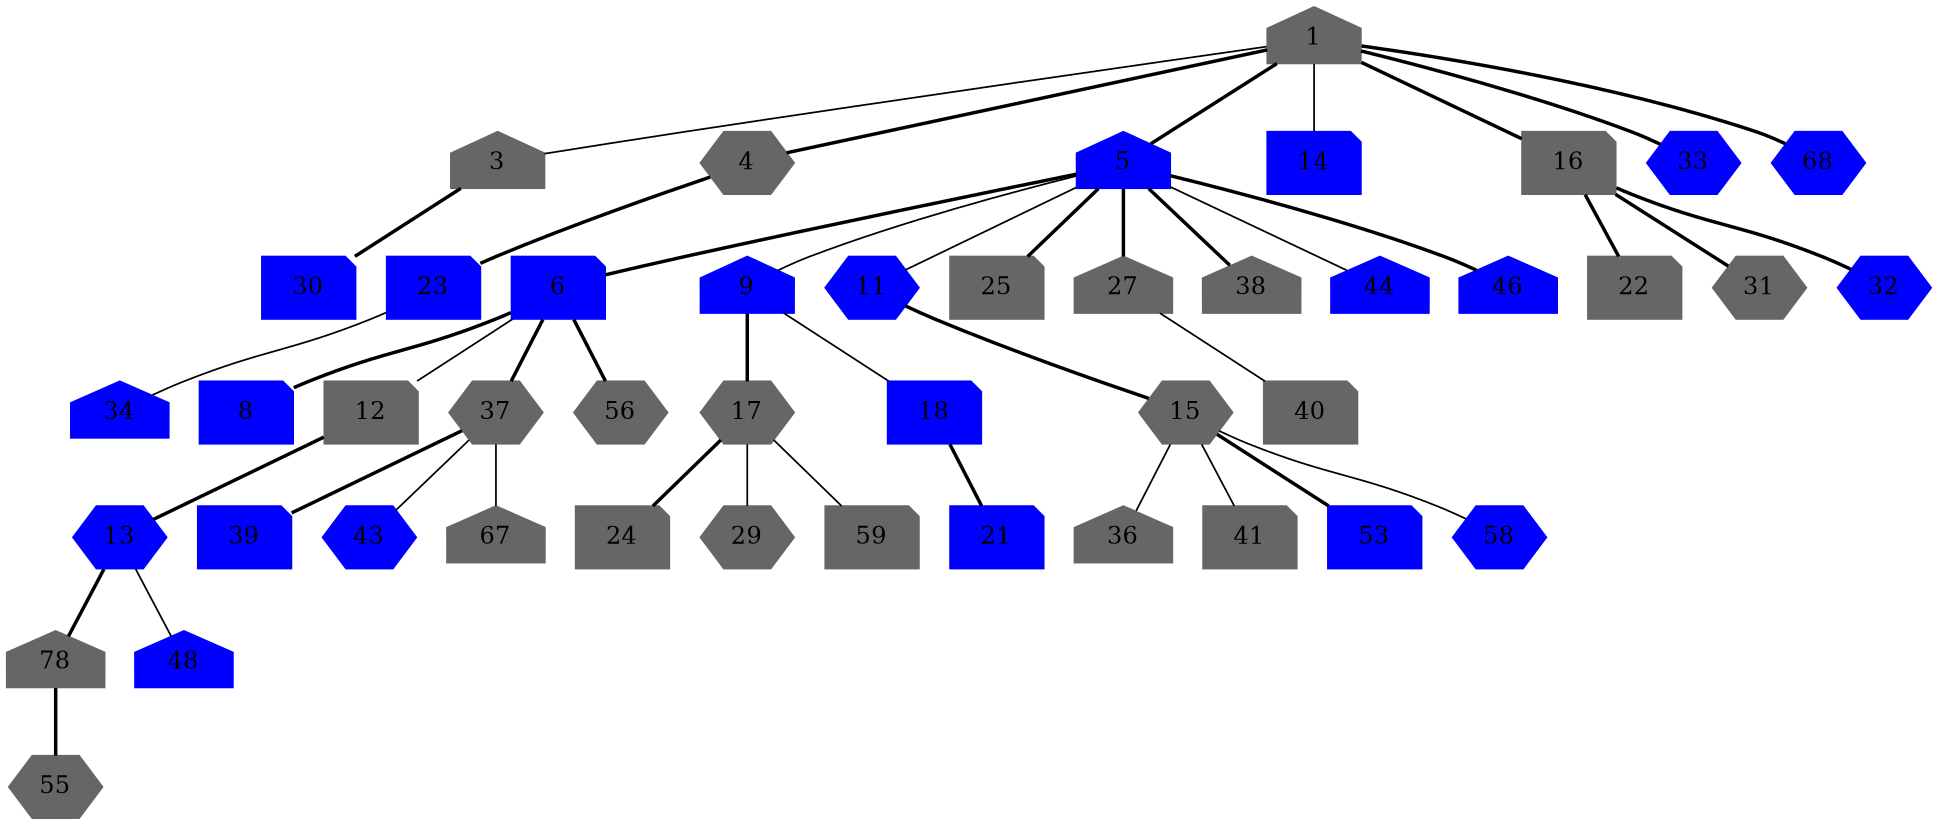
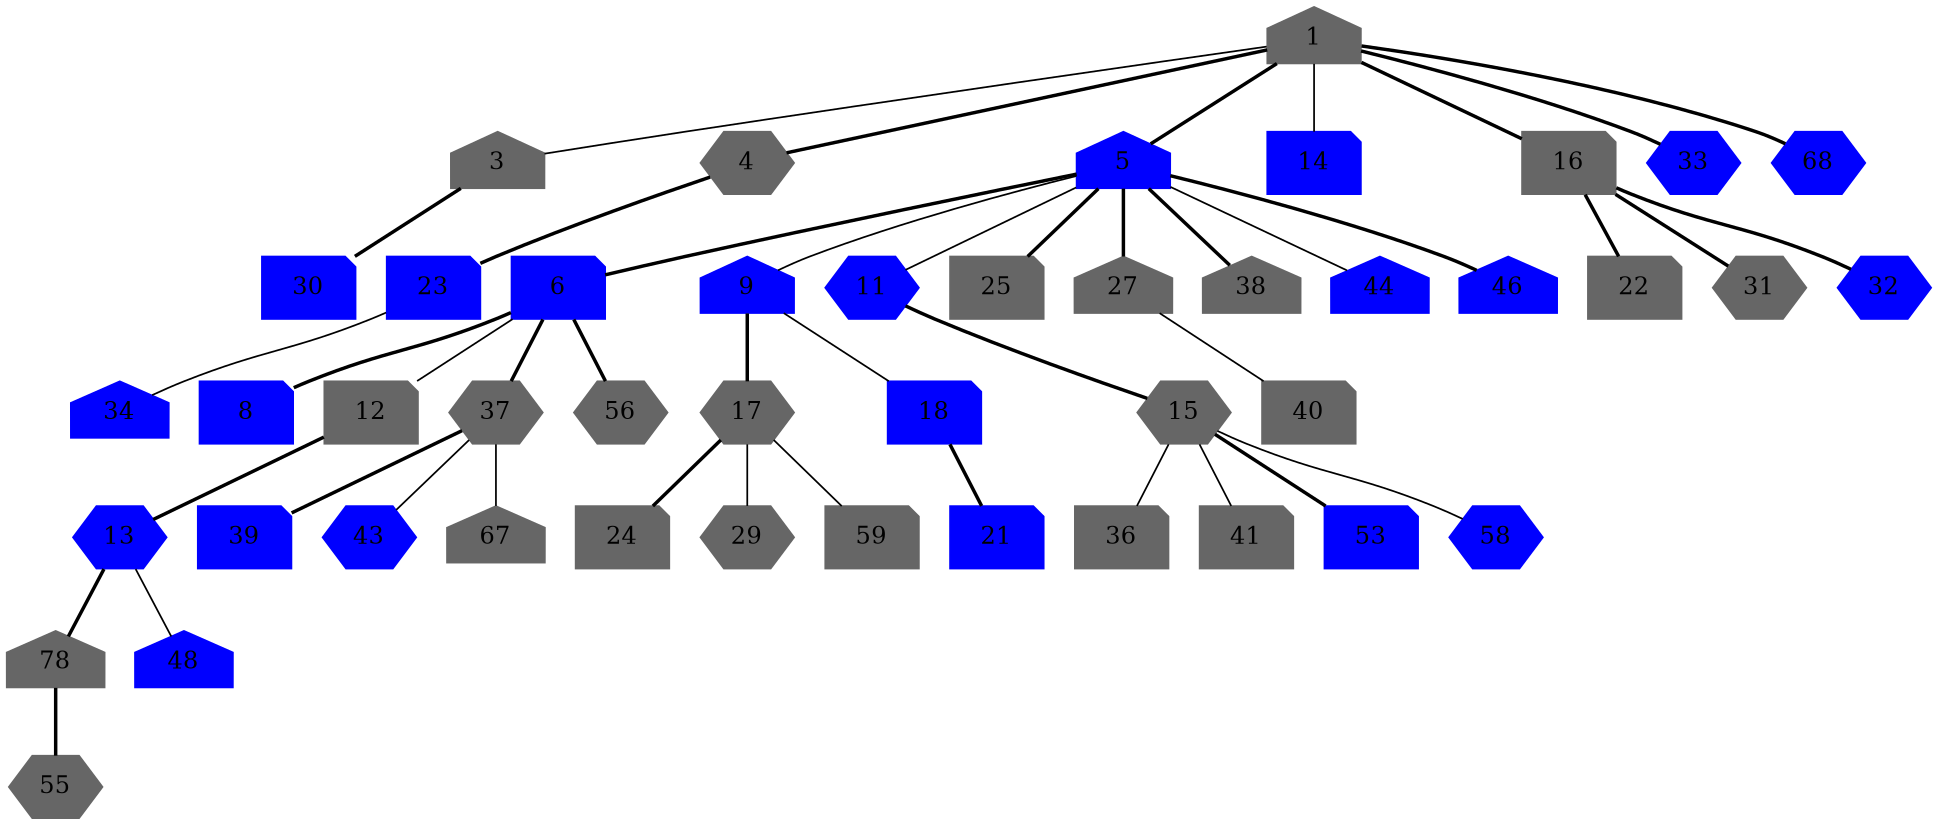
node "36": shape house -> note
